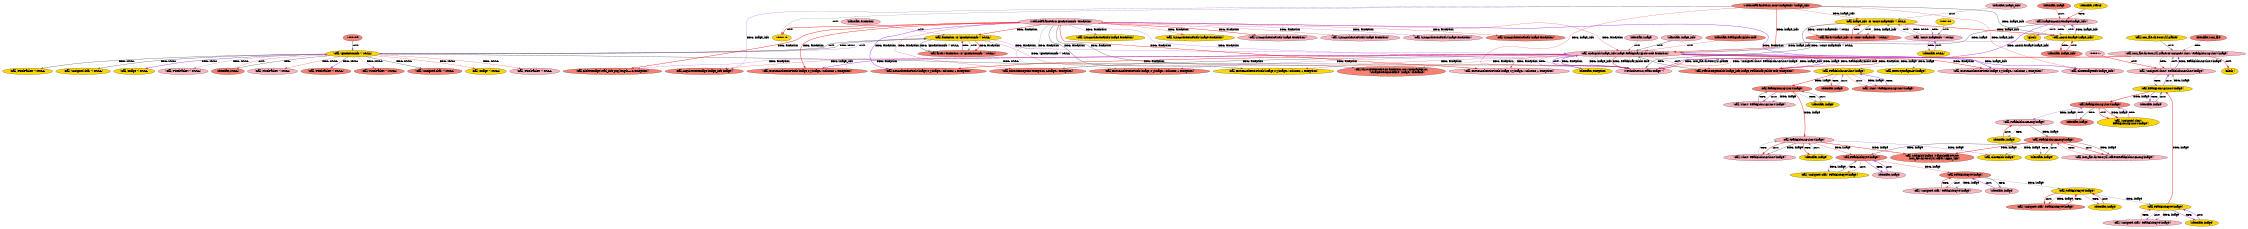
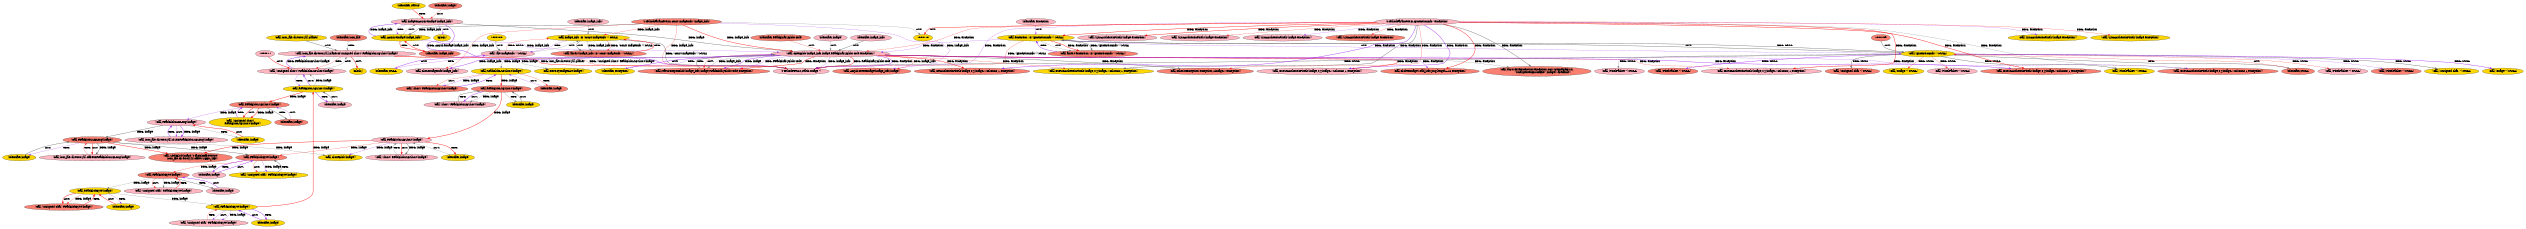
edge "(Call,image_info != (const ImageInfo *) NULL)" -> "(Call,AcquireImage(image_info))": removed, label "DDG: image_info"
node "(Call,(const ImageInfo *) NULL)": label "(Call,(const ImageInfo *) NULL)" -> "(Call,(file ImageInfo *) NULL)"
node "(Call,icon_file.directory[i].size=ReadBlobLSBLong(image))": added
